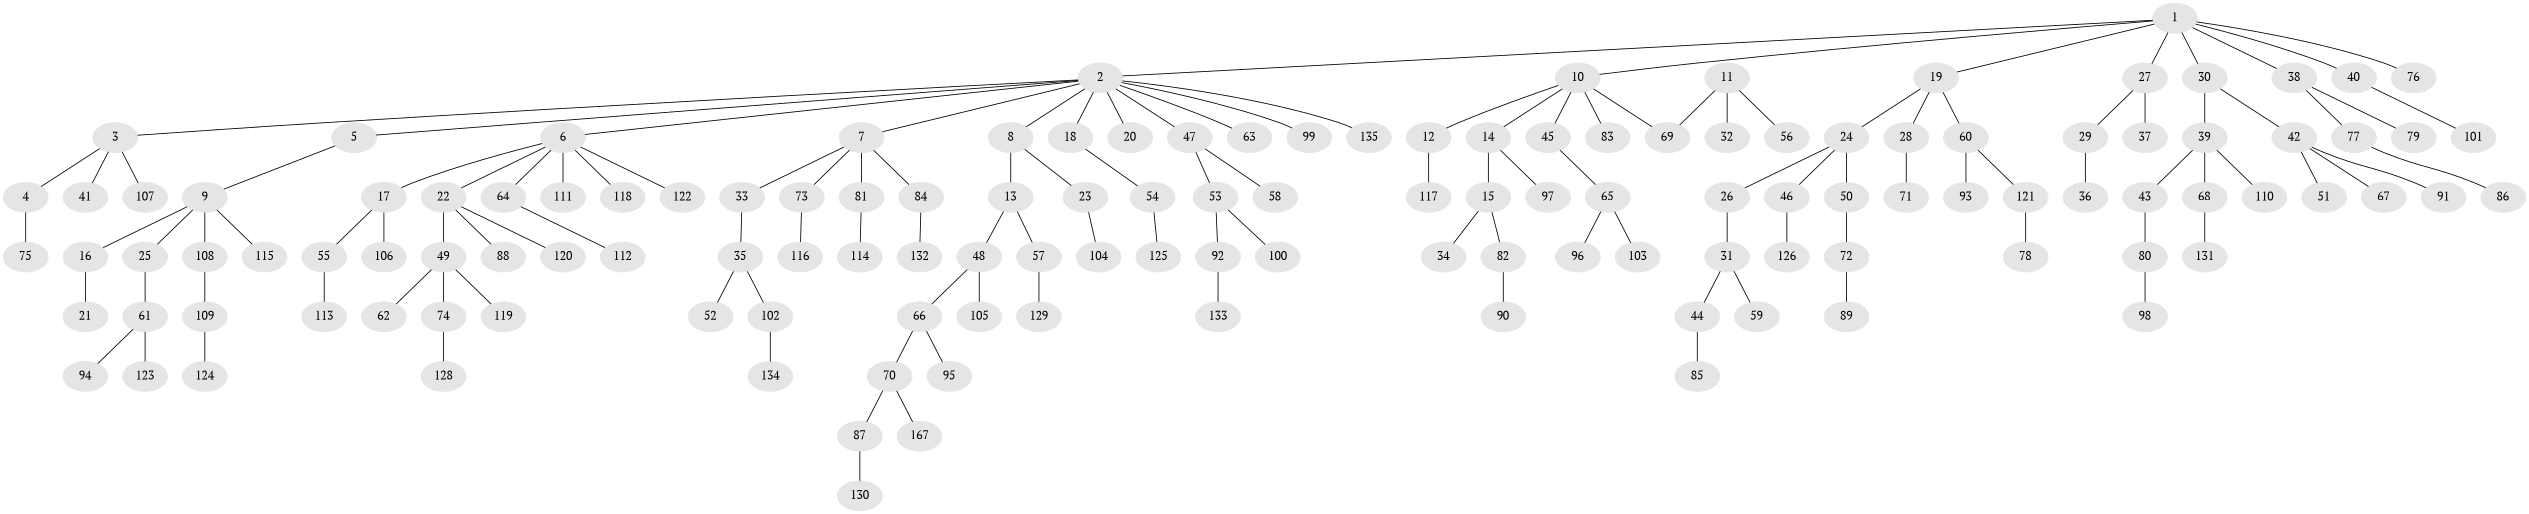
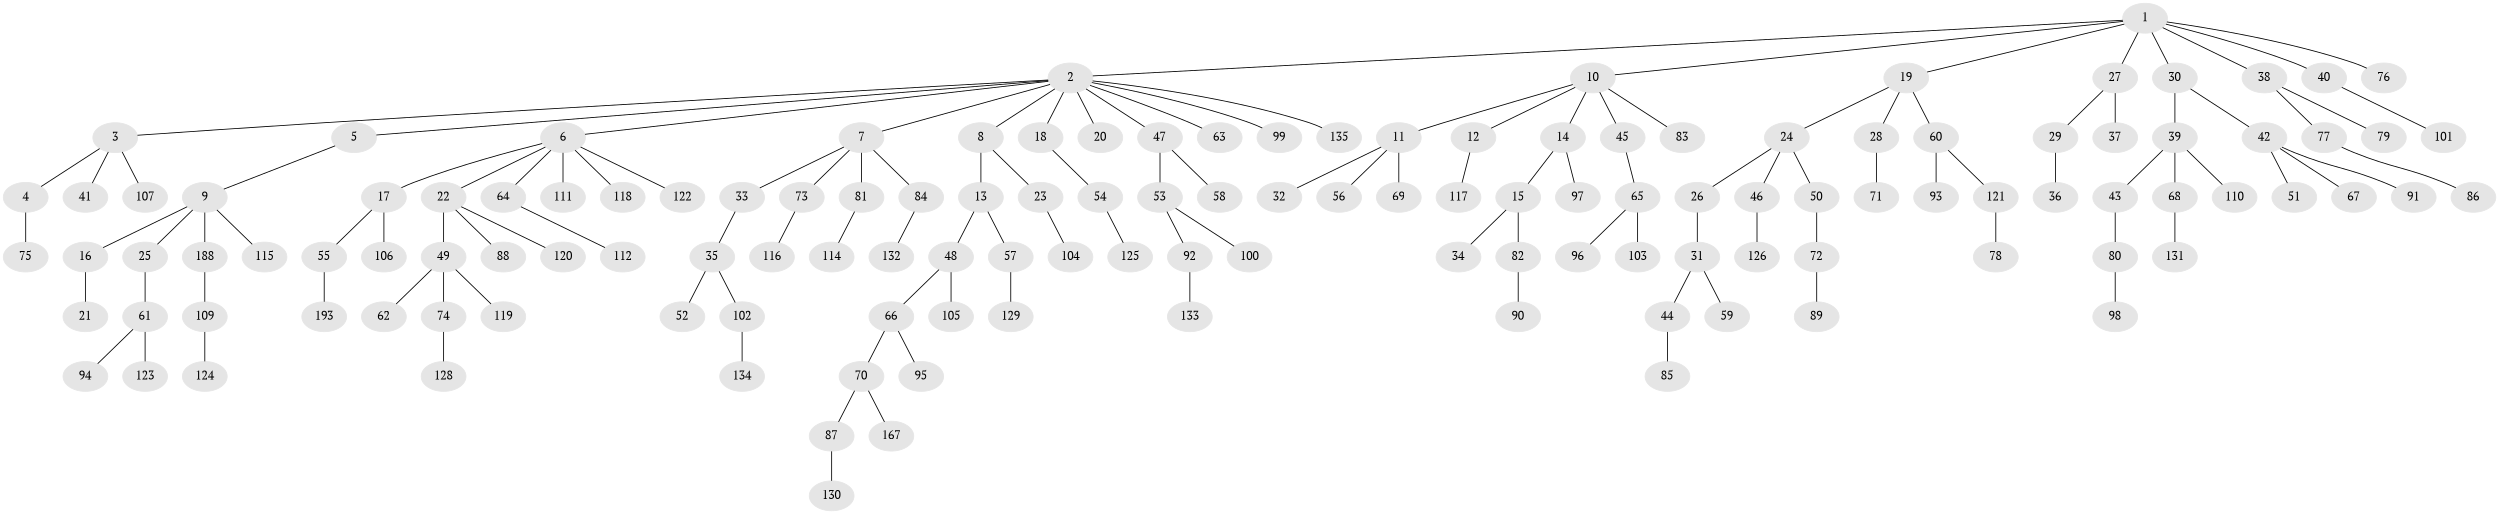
edge "10" -- "69": now "10" -- "11"
node "108": label "108" -> "188"
node "113": label "113" -> "193"
